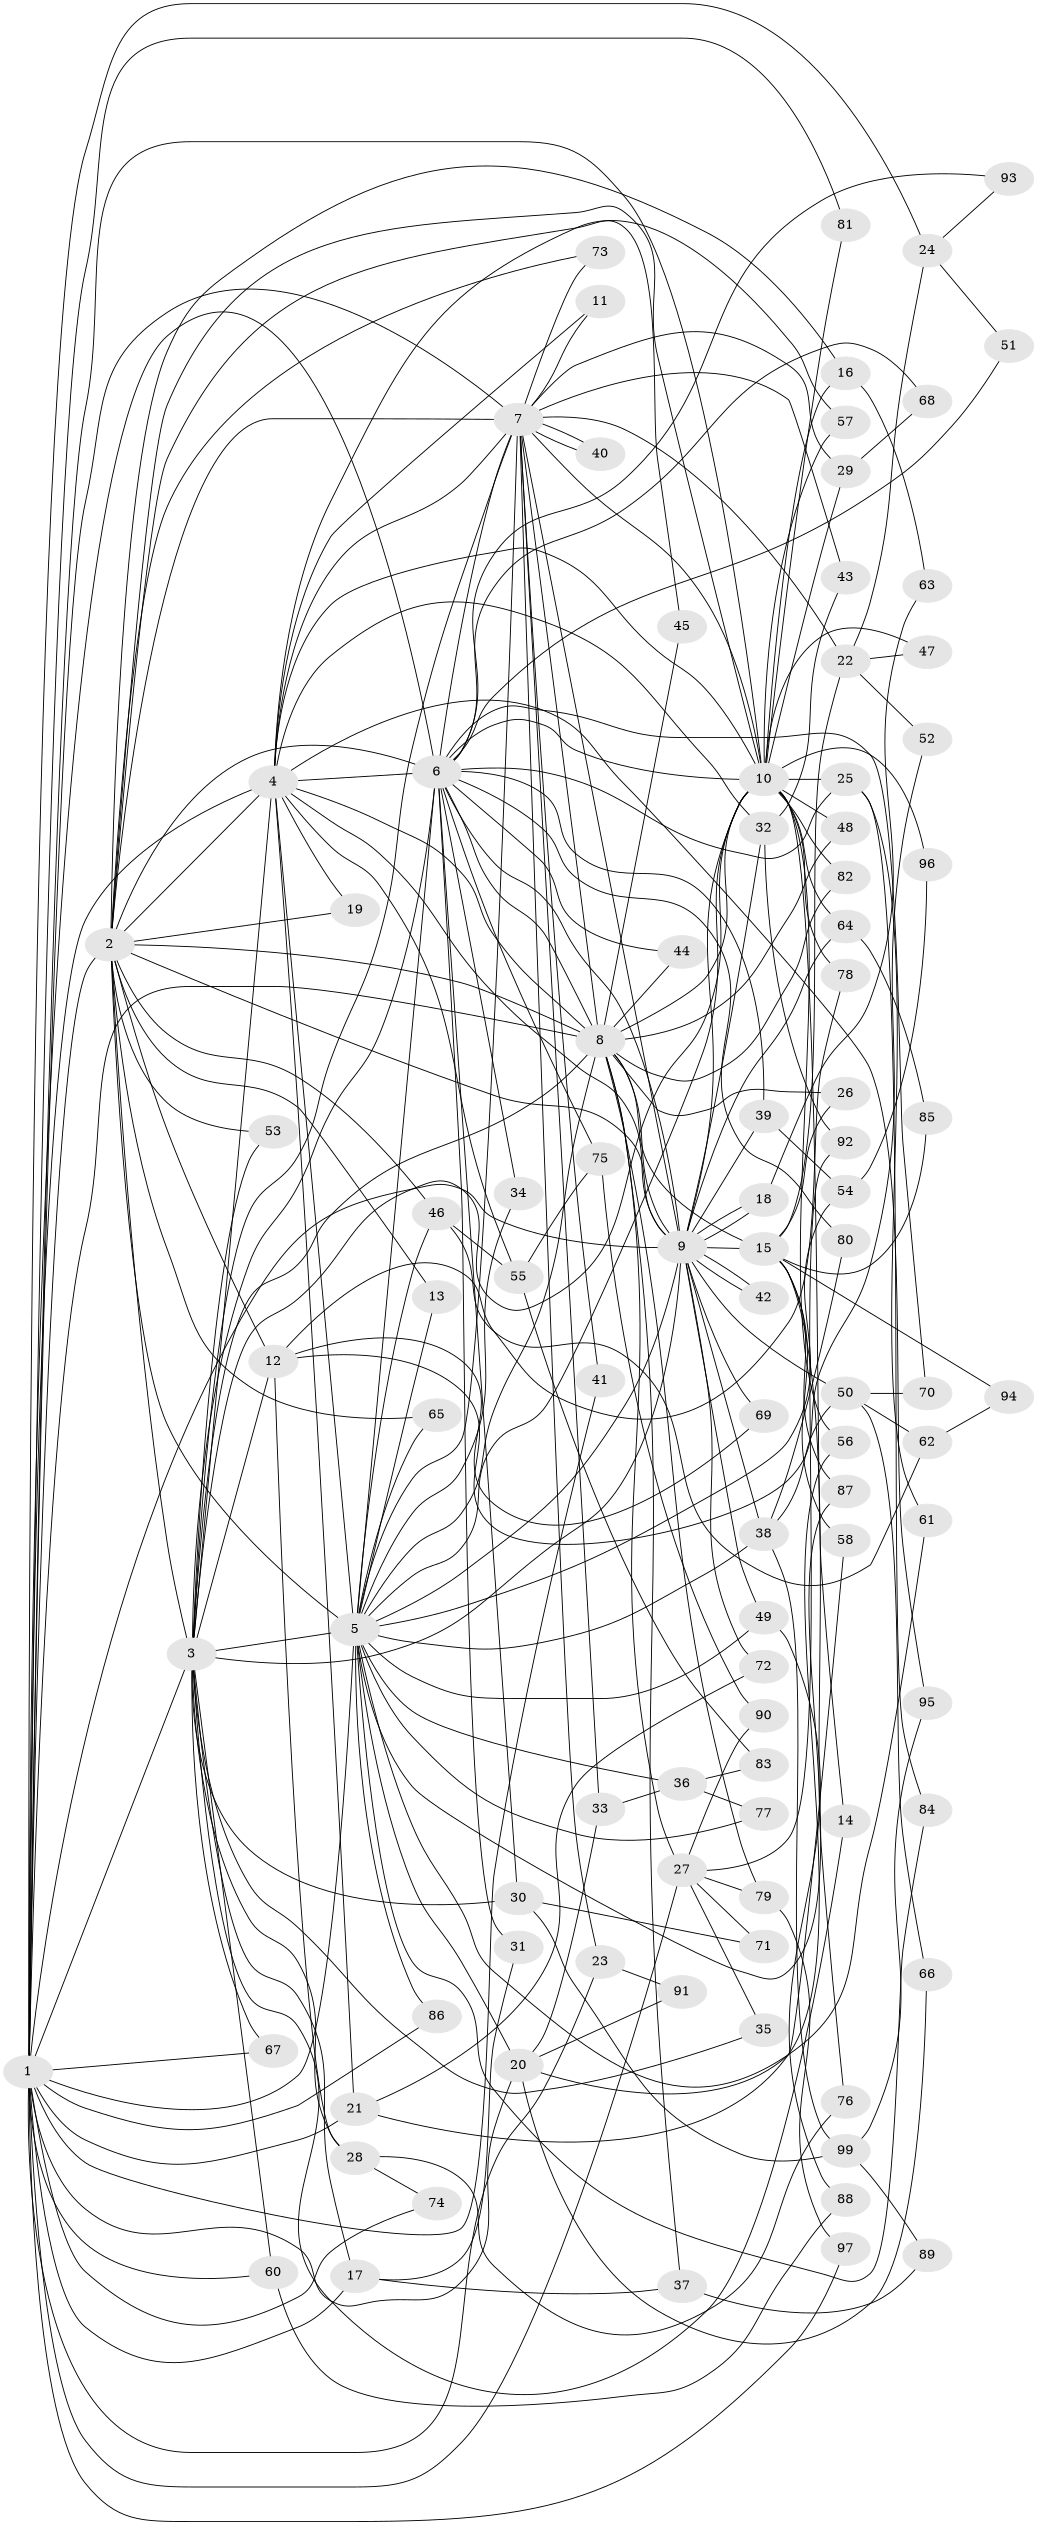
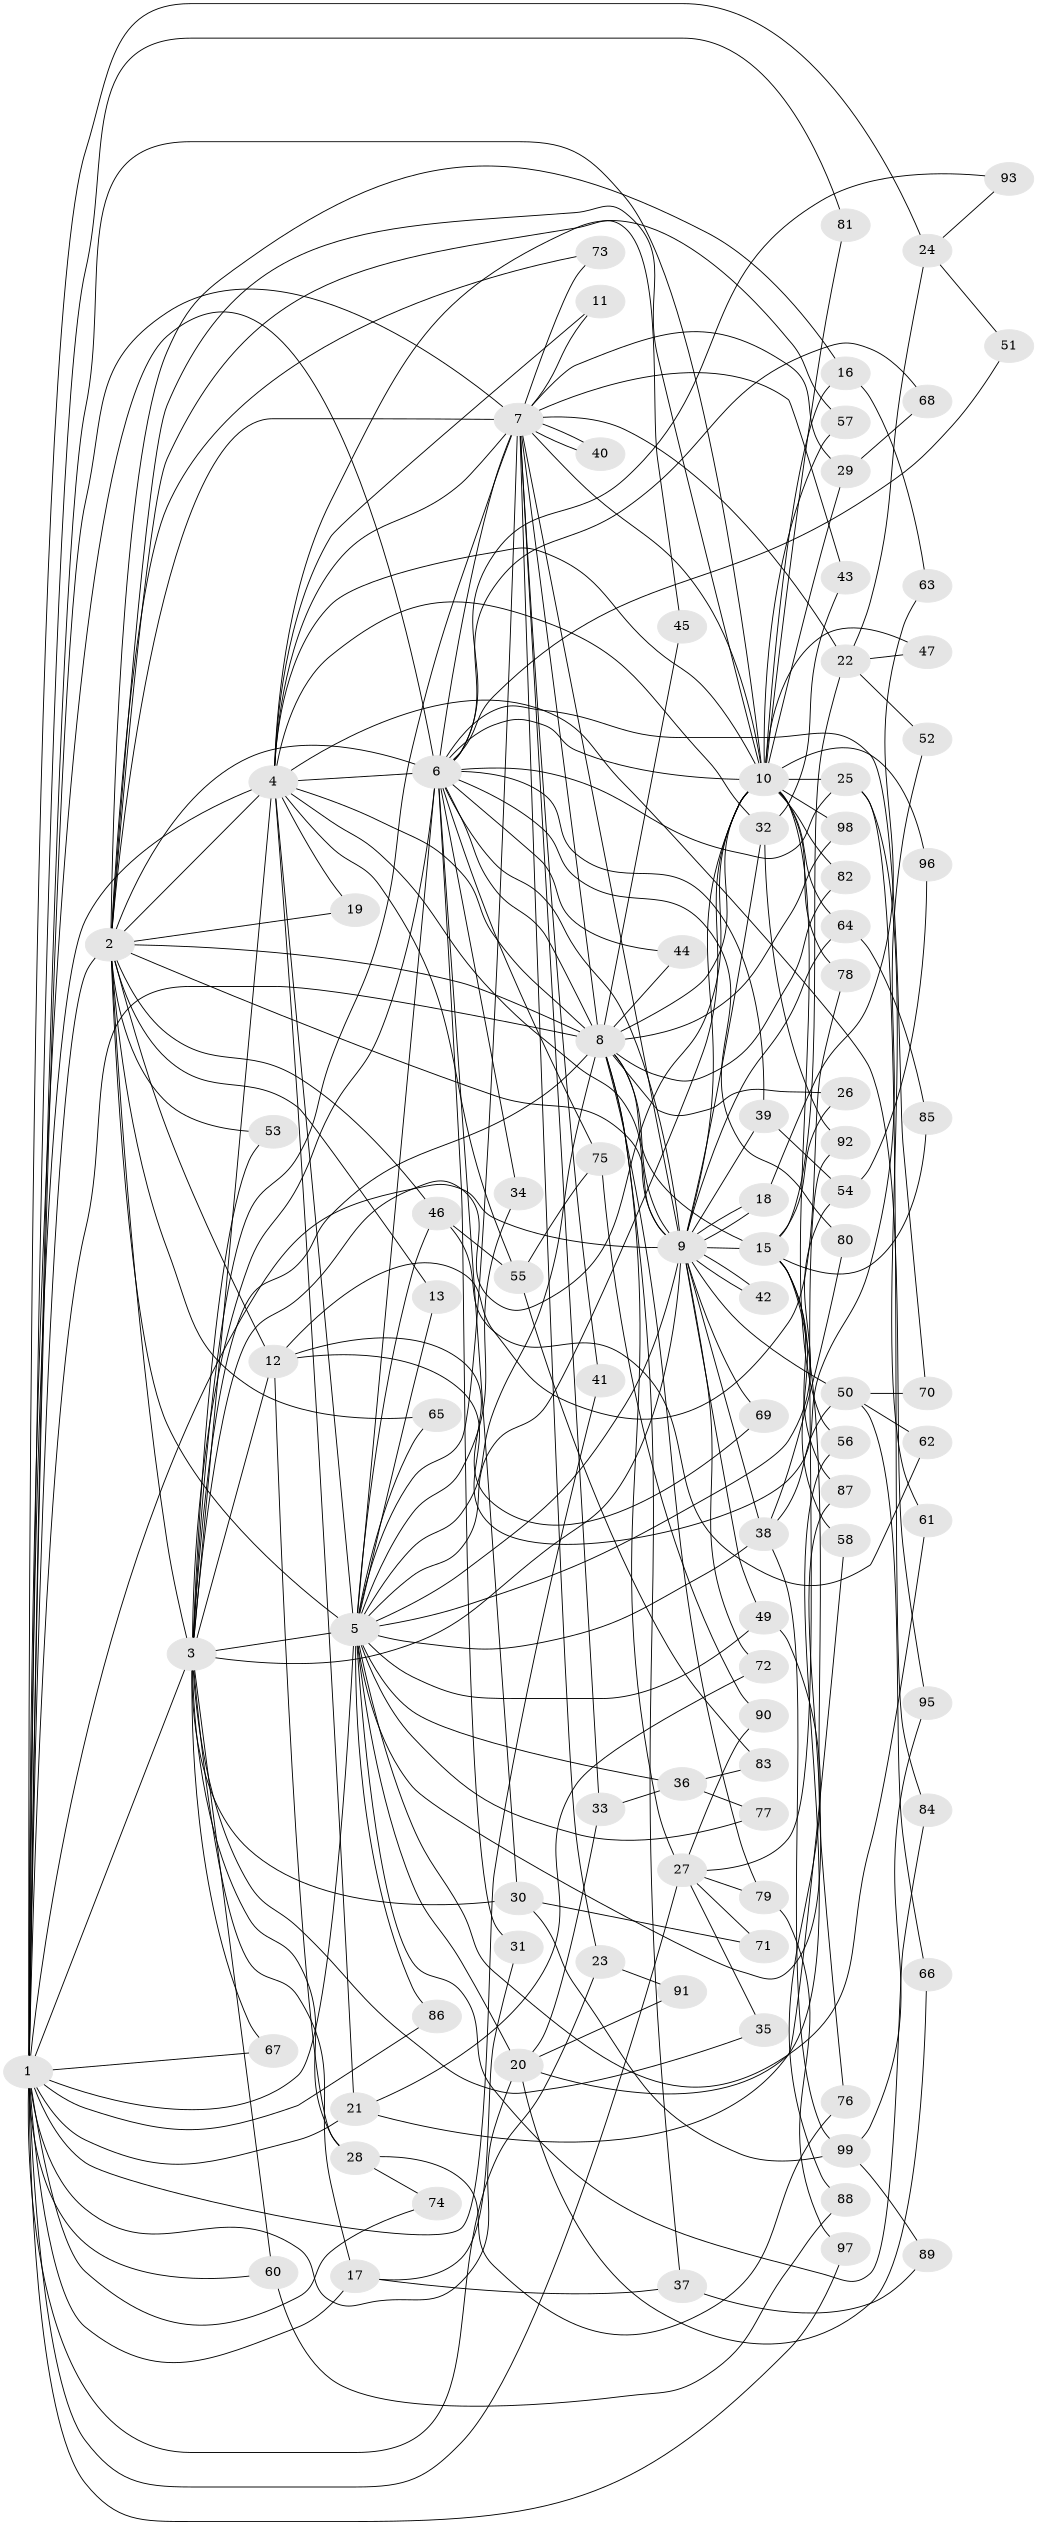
node "48": label "48" -> "98"
node "94": removed
node "14": removed
